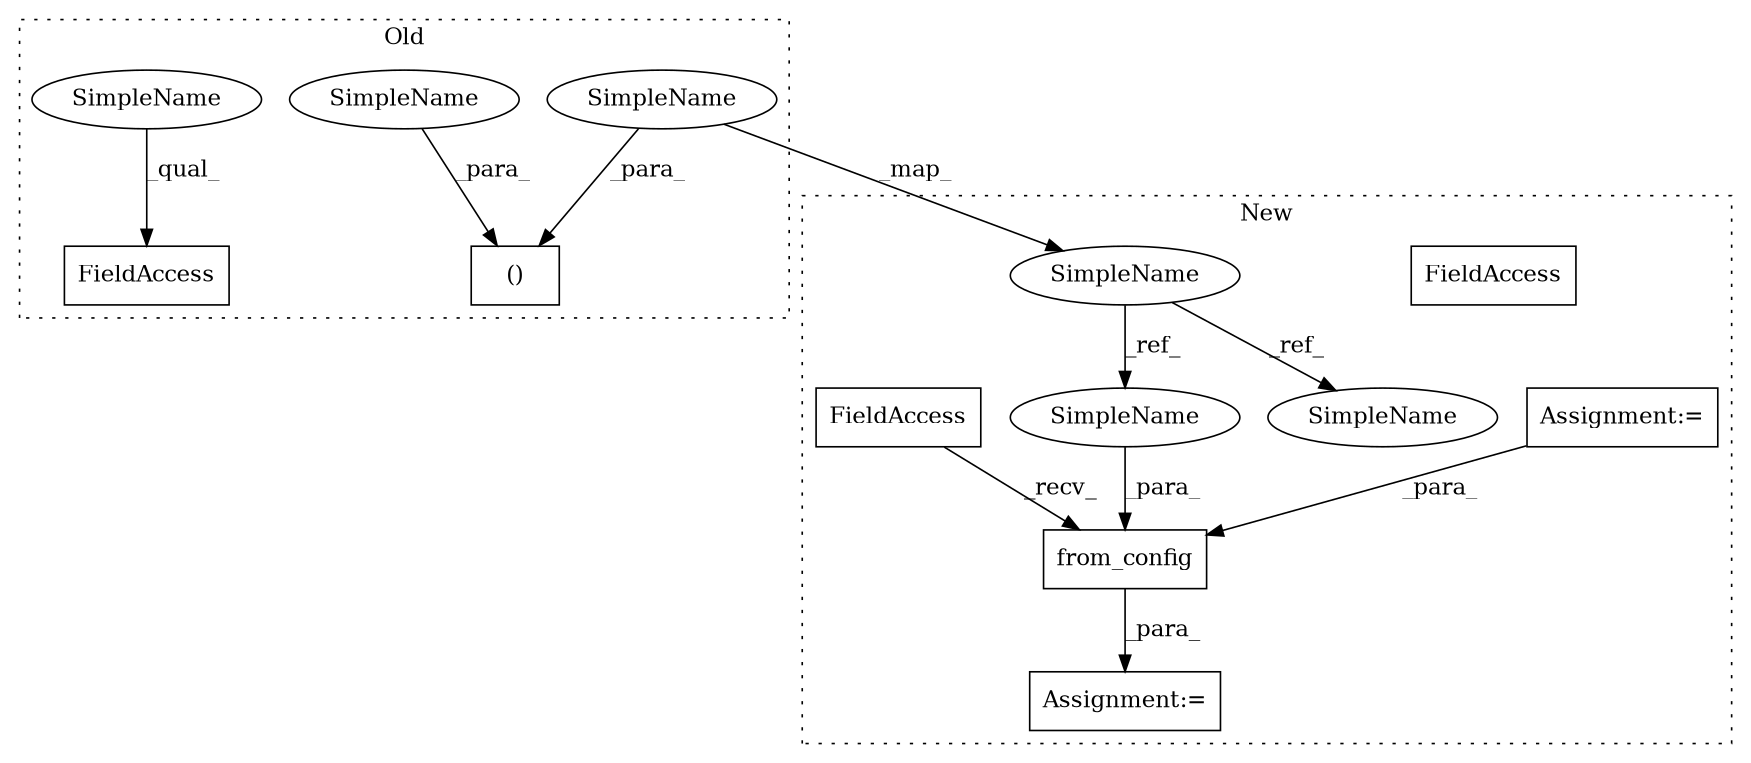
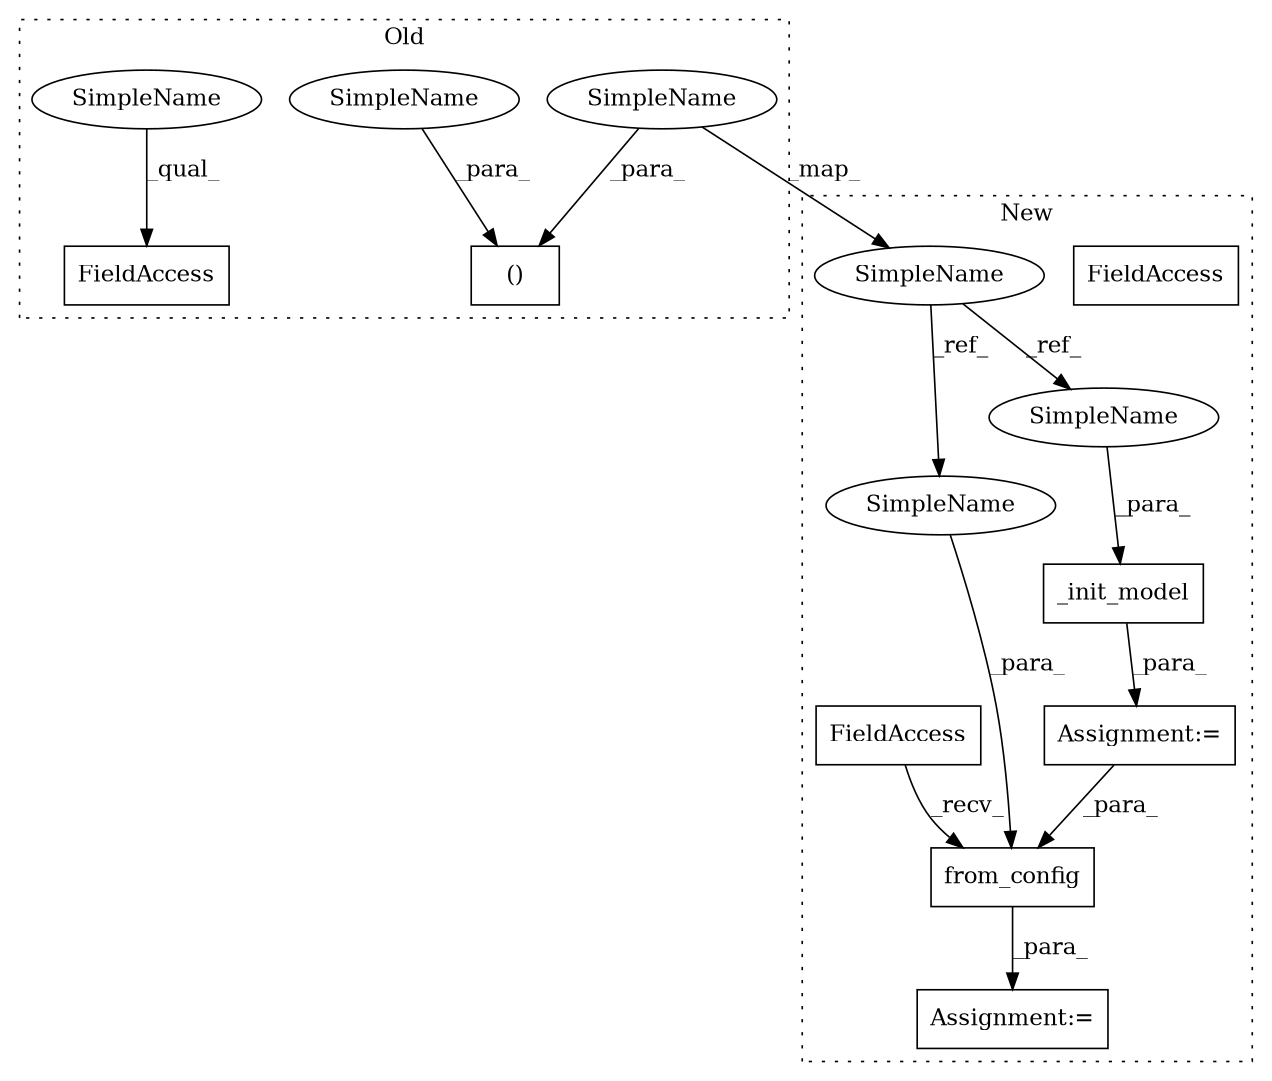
node "_init_model": added
